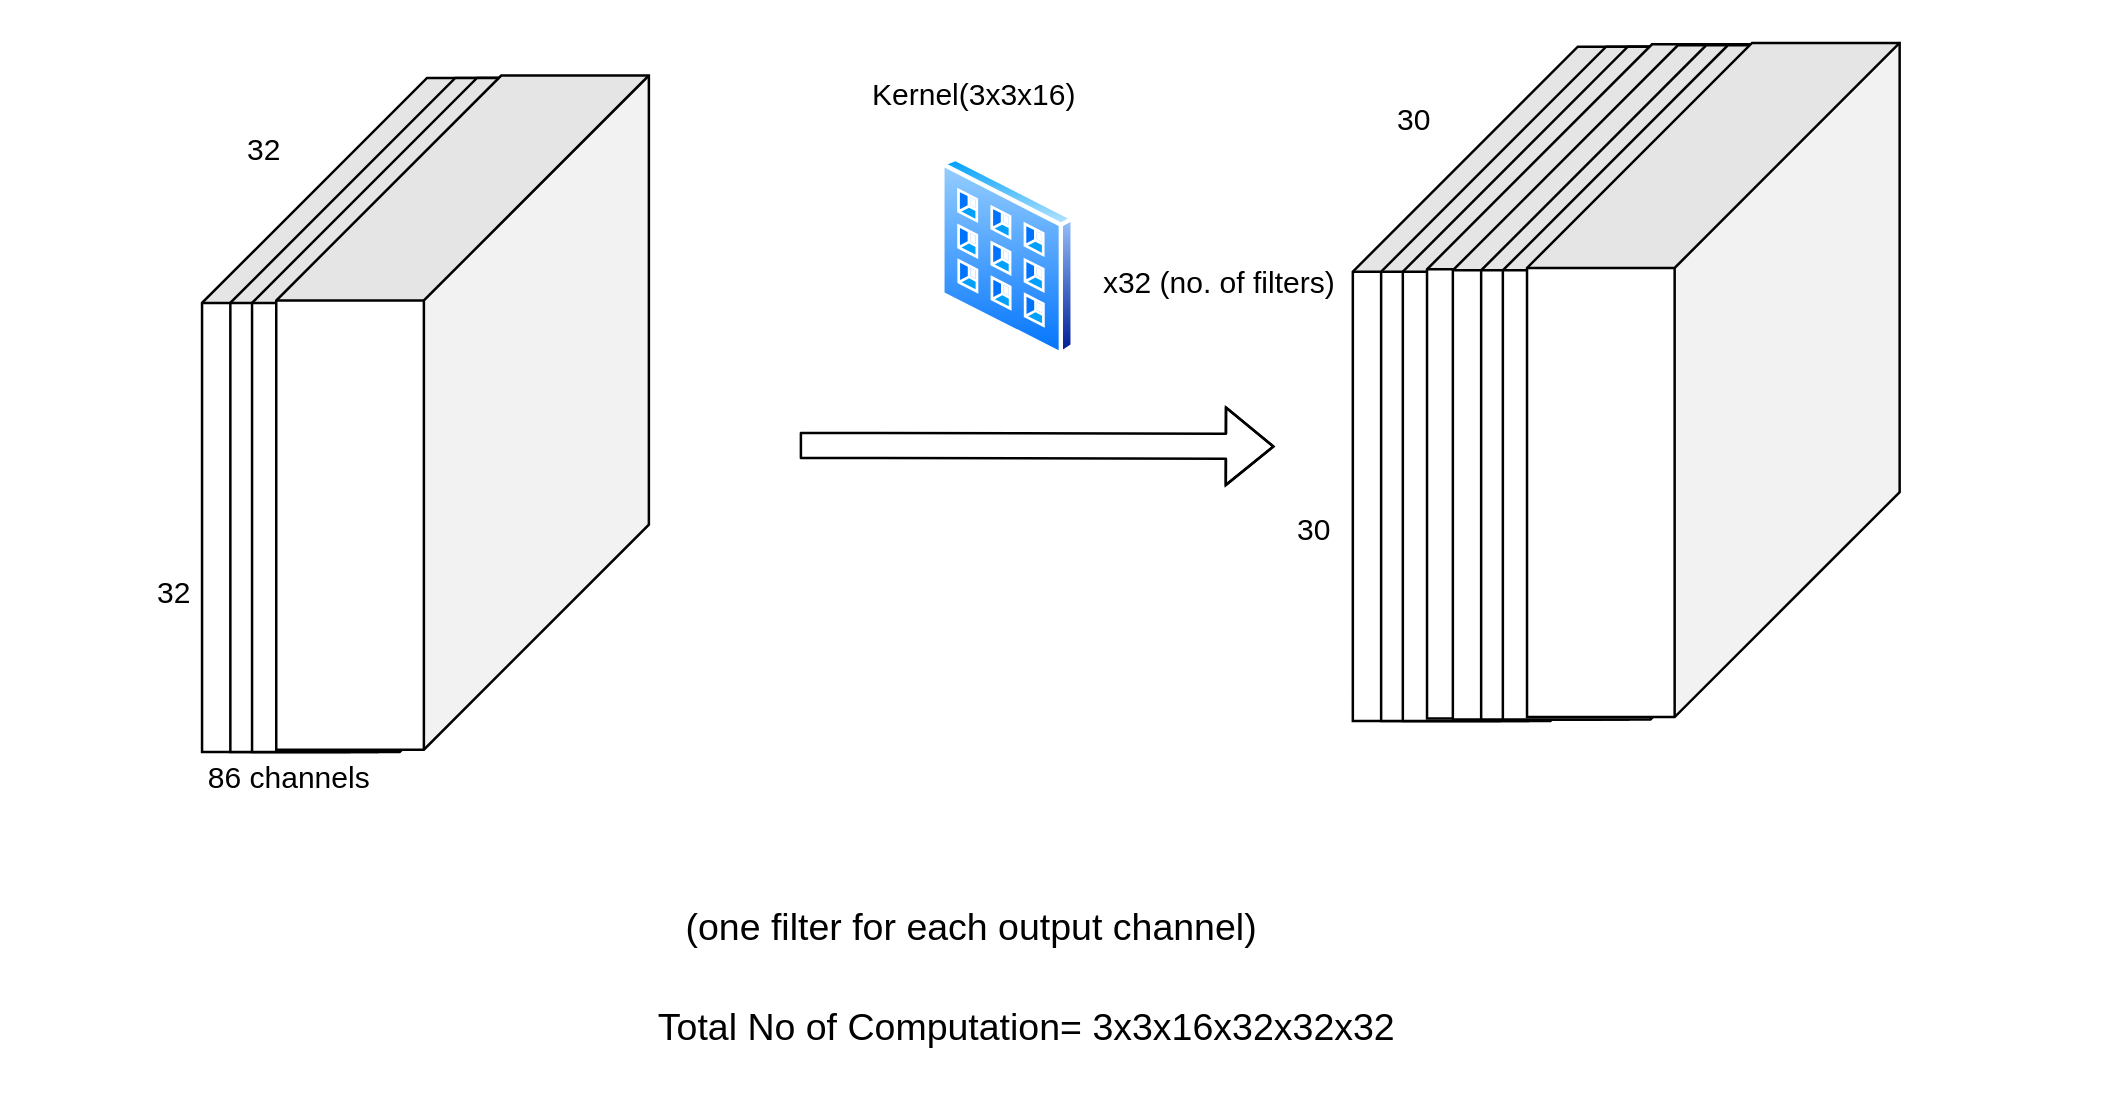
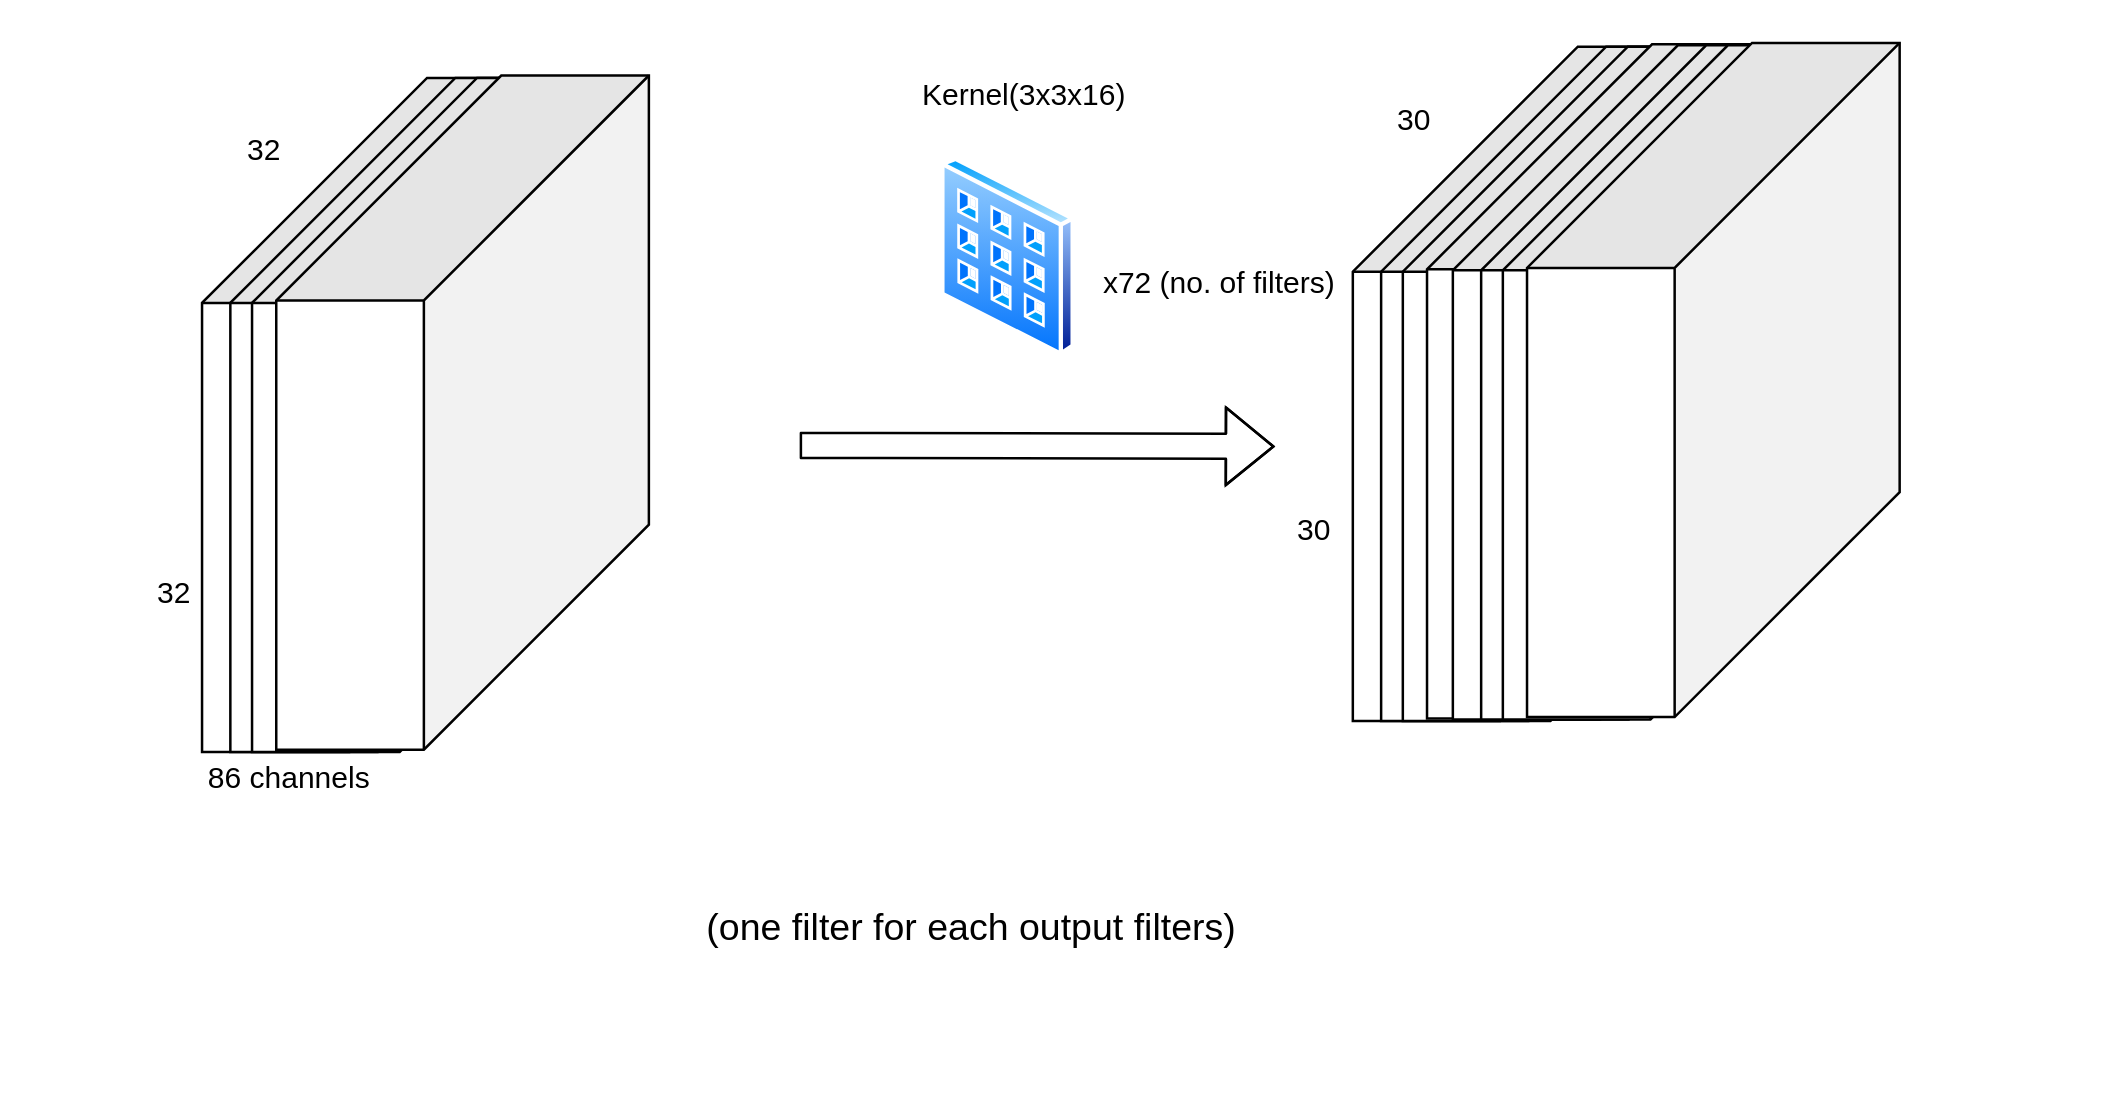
node "Kernel(3x3x16)": moved (975, 96) -> (1025, 96)
node "x32 (no. of filters)": label "x32 (no. of filters)" -> "x72 (no. of filters)"
node "(one filter for each output channel)": label "(one filter for each output channel)" -> "(one filter for each output filters)"
node "Total No of Computation= 3x3x16x32x32x32": removed
